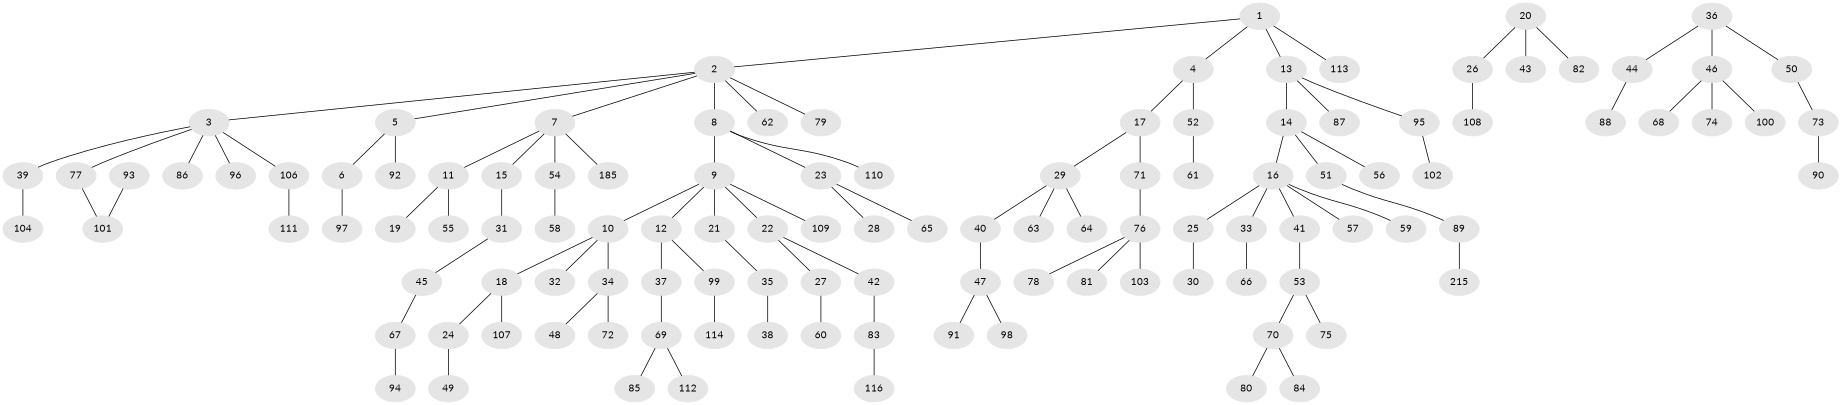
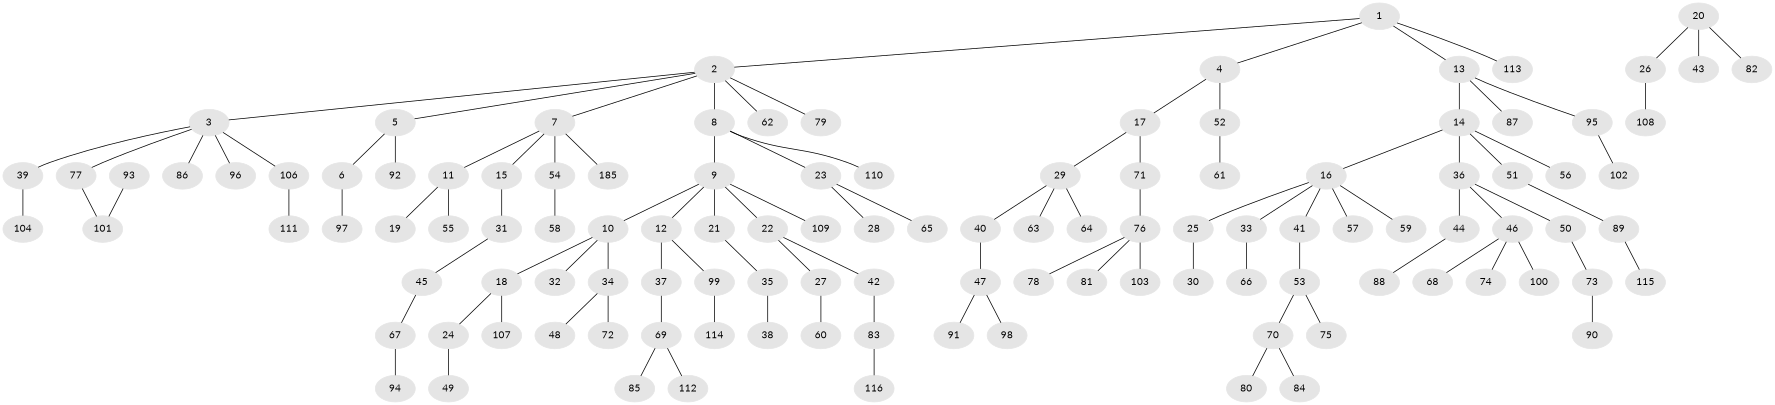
edge "14" -- "36": added
node "215": label "215" -> "115"
